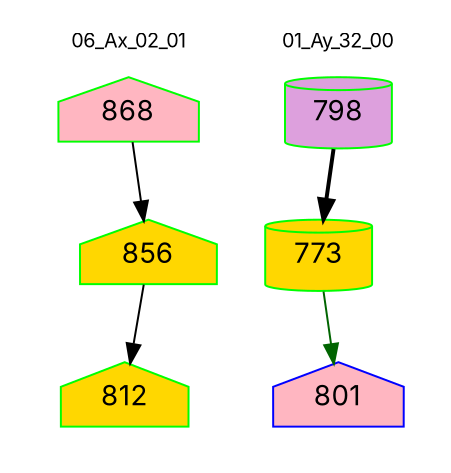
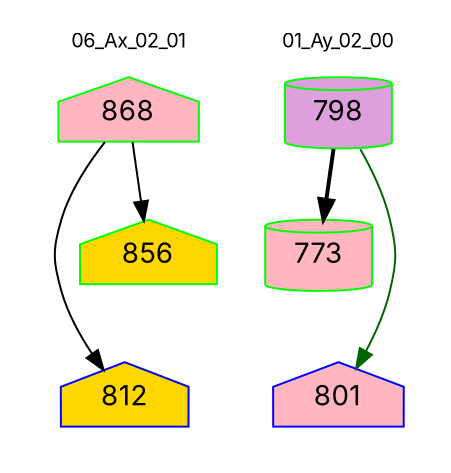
cluster "01_Ay_32_00": label "01_Ay_32_00" -> "01_Ay_02_00"
node "773": fillcolor gold -> lightpink
edge "856" -> "812": now "868" -> "812"
edge "773" -> "801": now "798" -> "801"
node "812": color green -> blue
